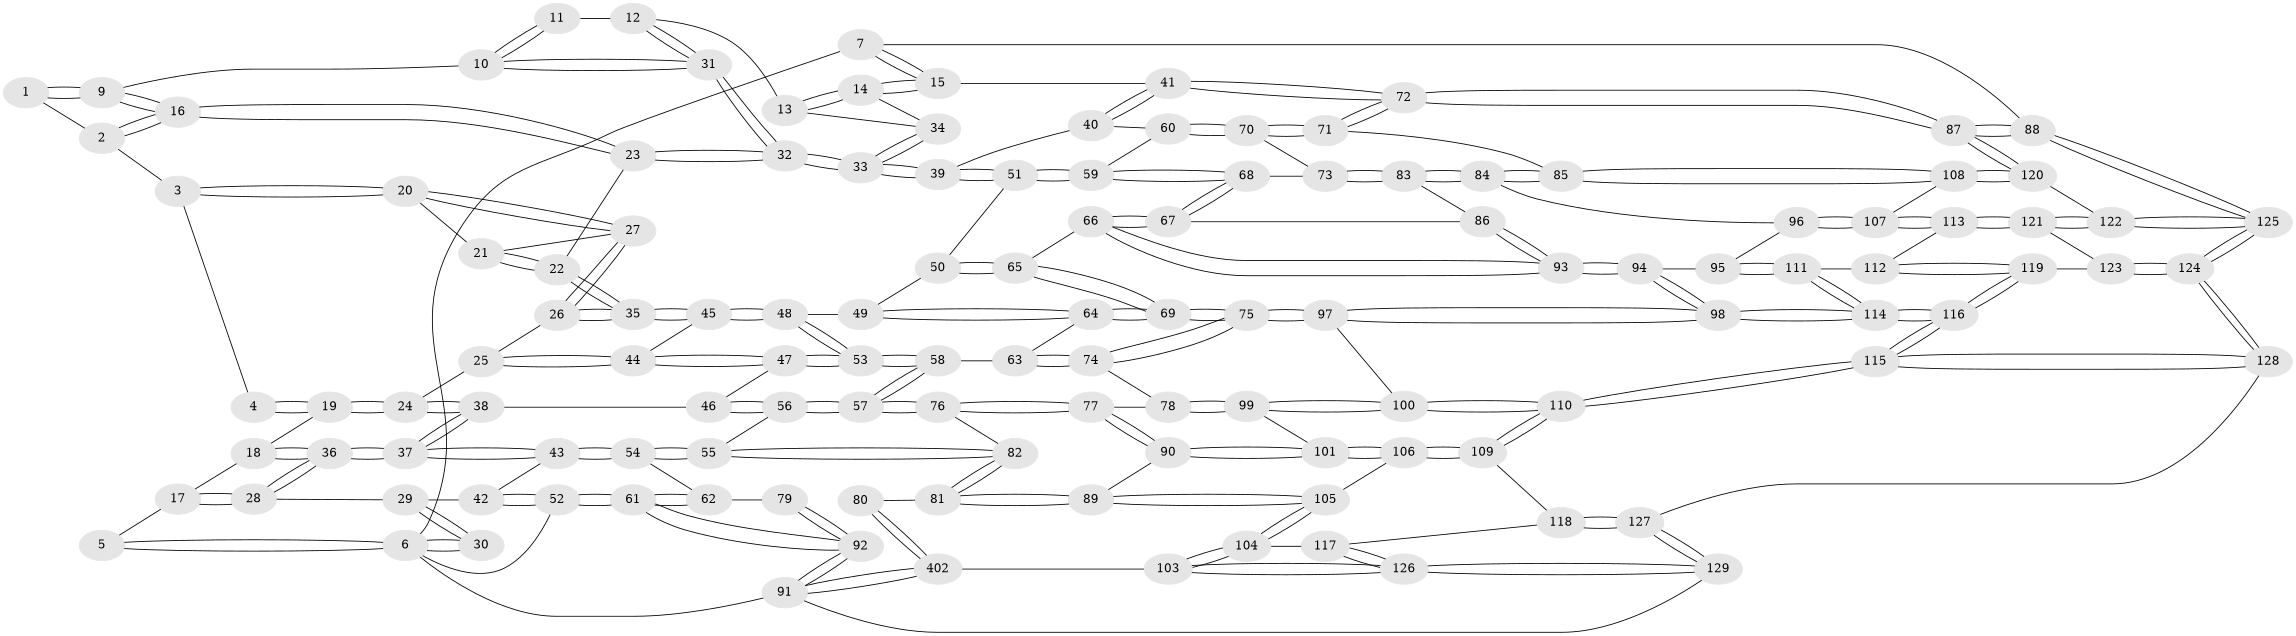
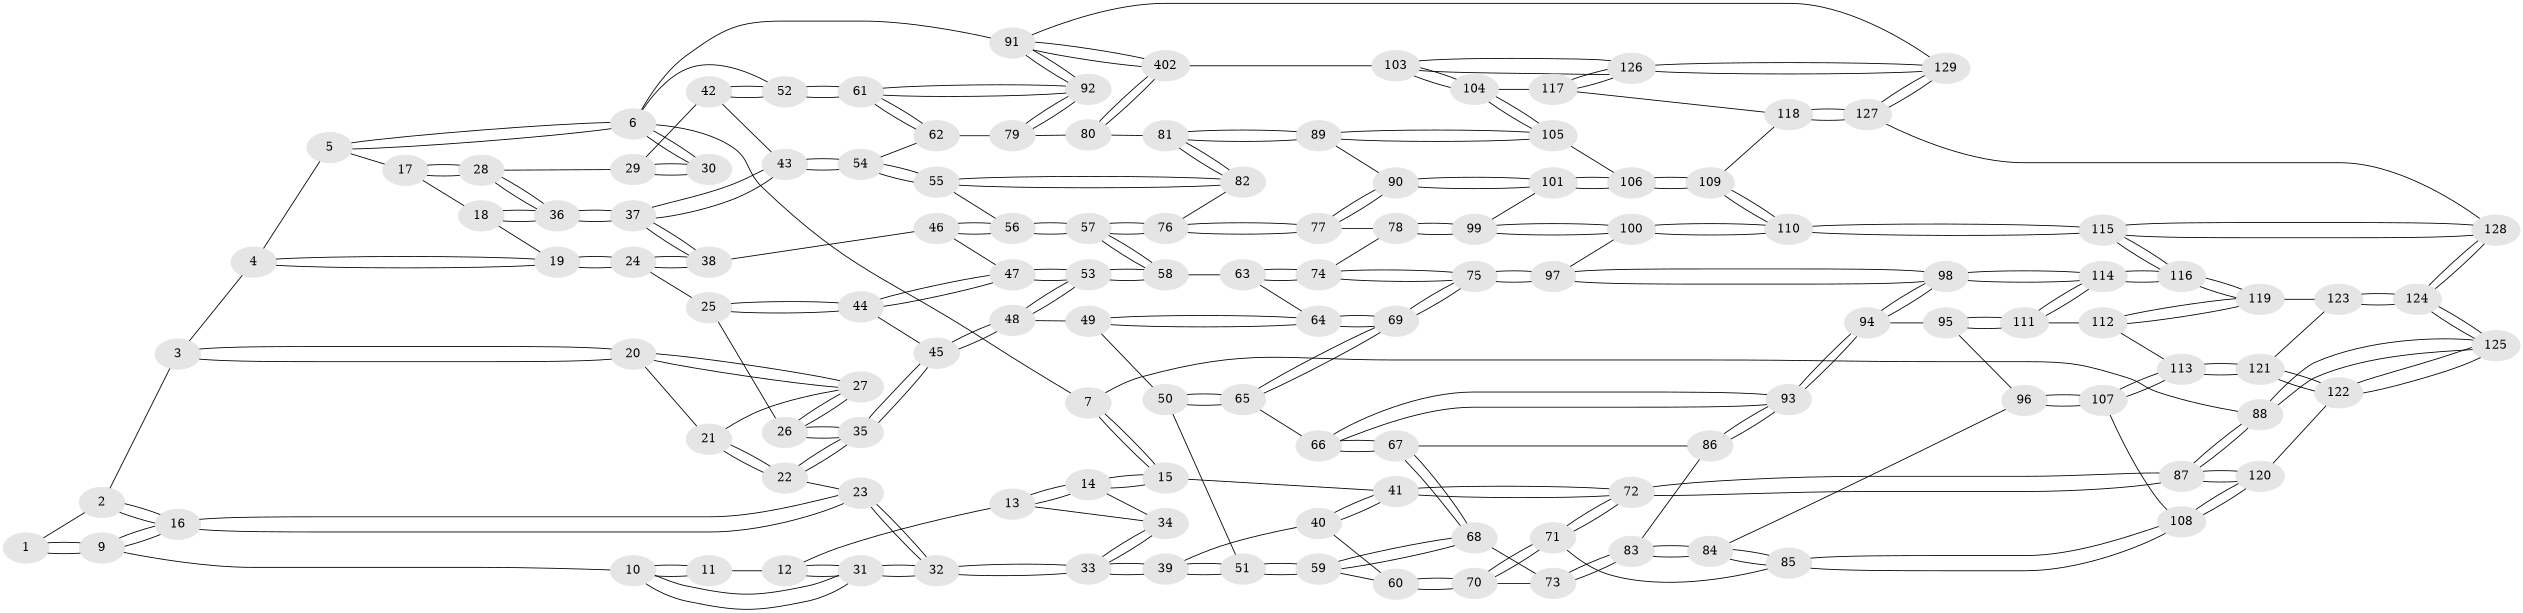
edge "80" -- "79": added
edge "5" -- "4": added
